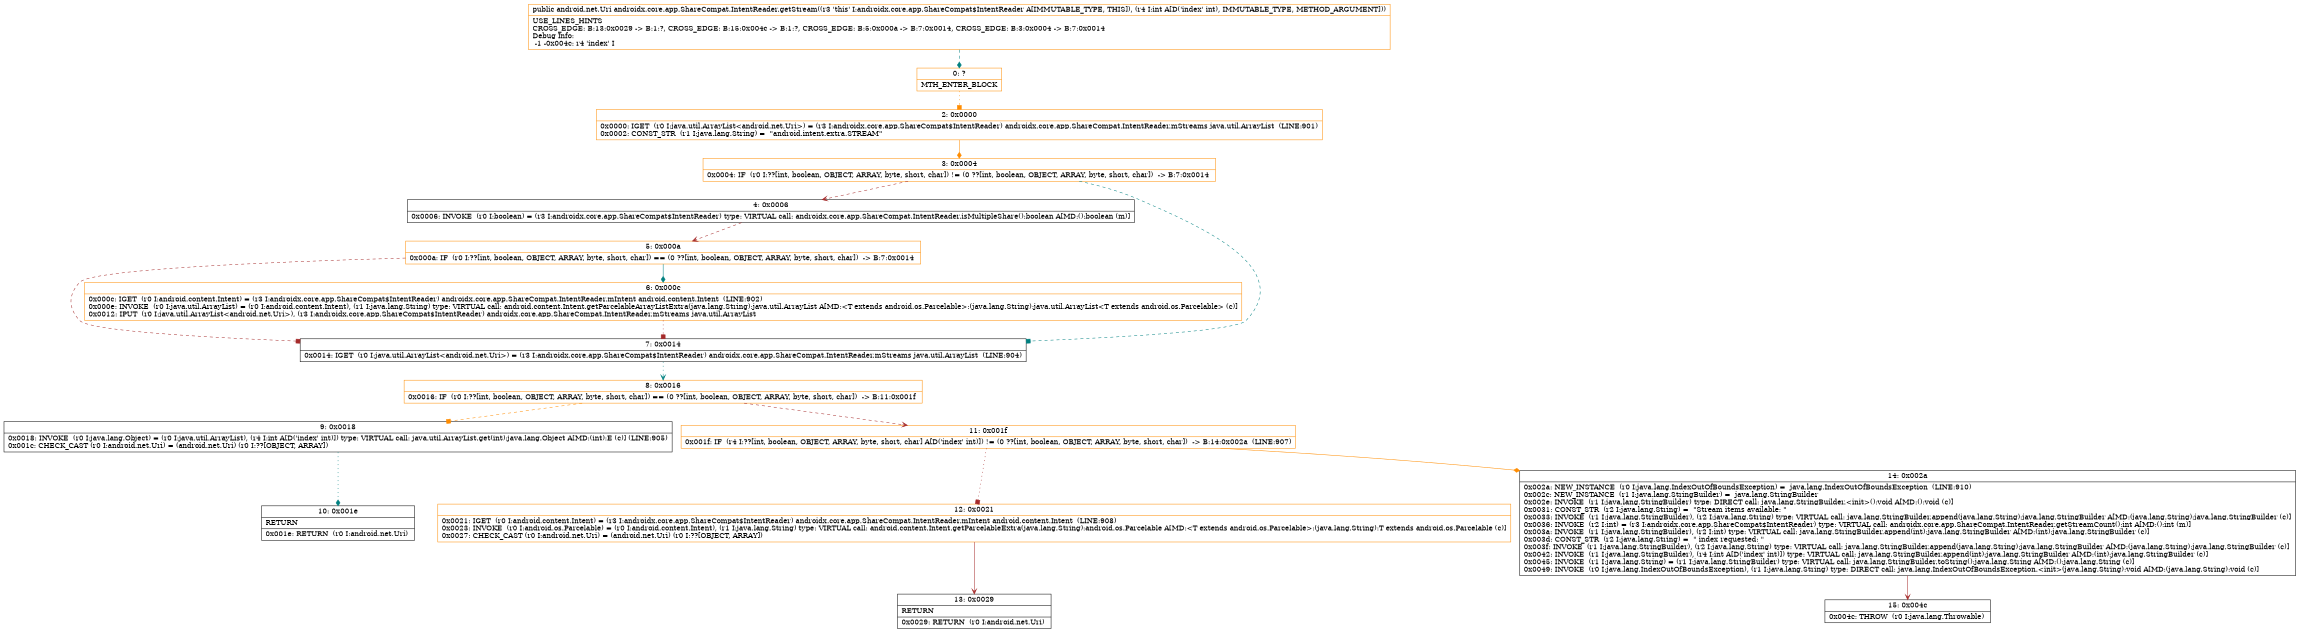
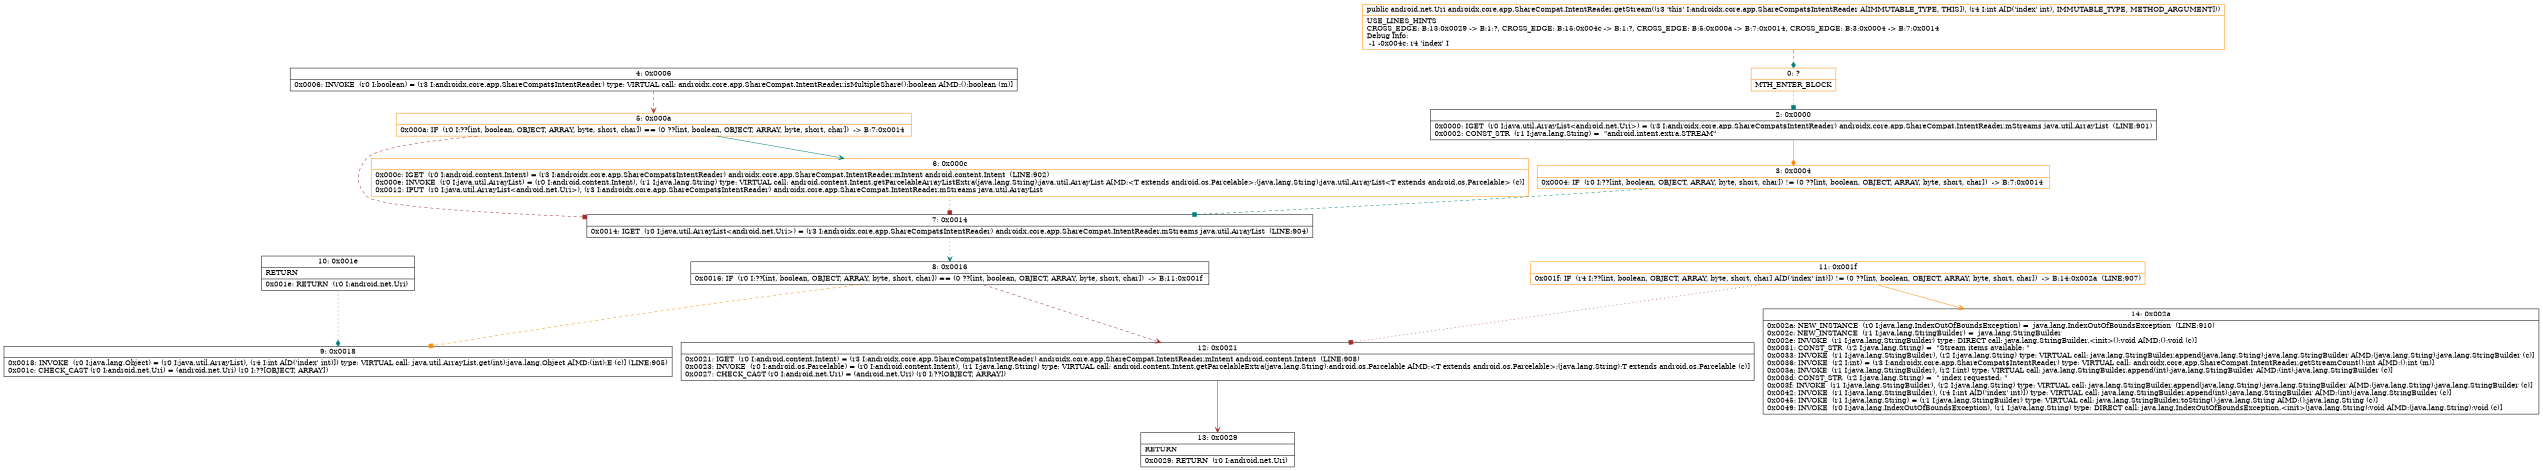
edge "0: ?" -> "2: 0x0000": color darkorange -> teal
node "2: 0x0000": color darkorange -> black
edge "3: 0x0004" -> "4: 0x0006": removed
edge "5: 0x000a" -> "6: 0x000c": arrowhead diamond -> vee
node "8: 0x0016": color darkorange -> black
edge "8: 0x0016" -> "11: 0x001f": now "8: 0x0016" -> "12: 0x0021"
edge "11: 0x001f" -> "14: 0x002a": arrowhead diamond -> vee
edge "9: 0x0018" -> "10: 0x001e": reversed
node "12: 0x0021": color darkorange -> black
node "15: 0x004c": removed
